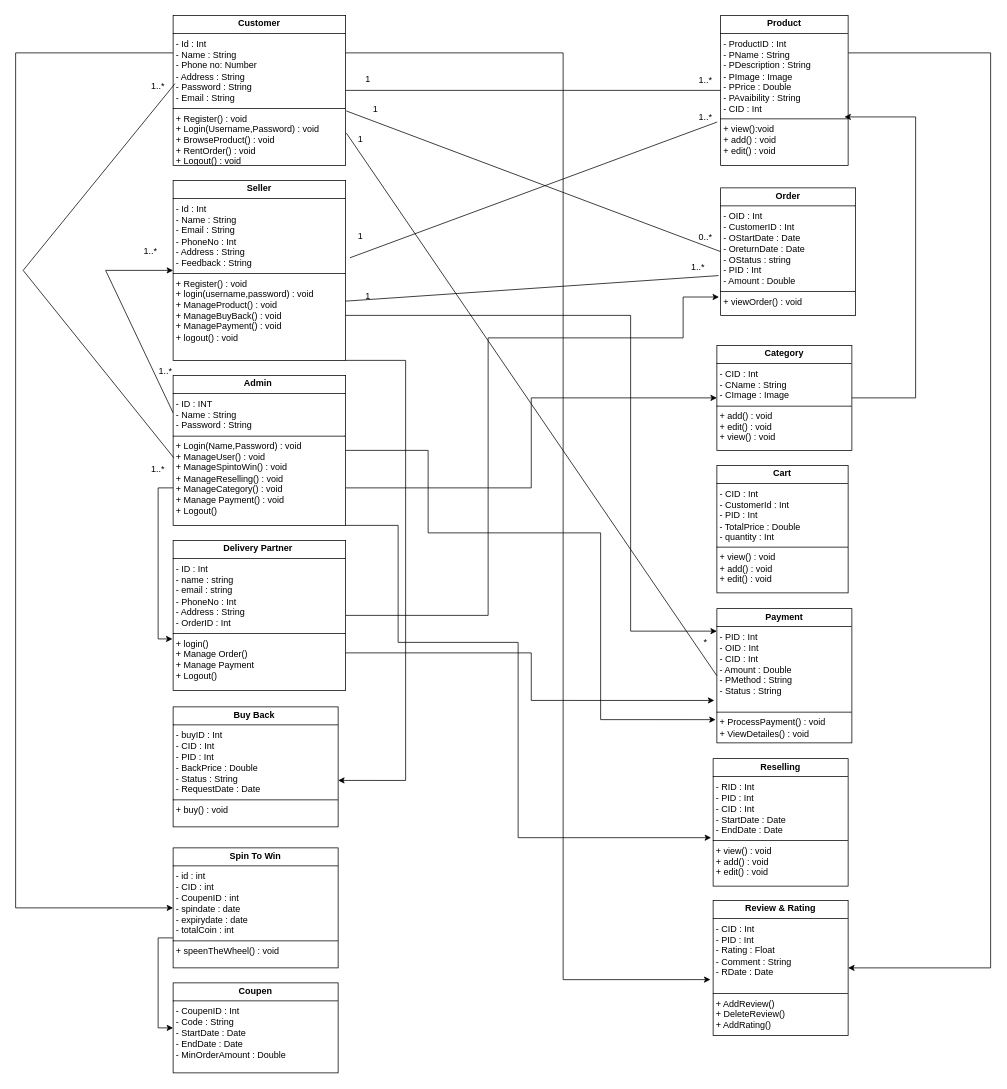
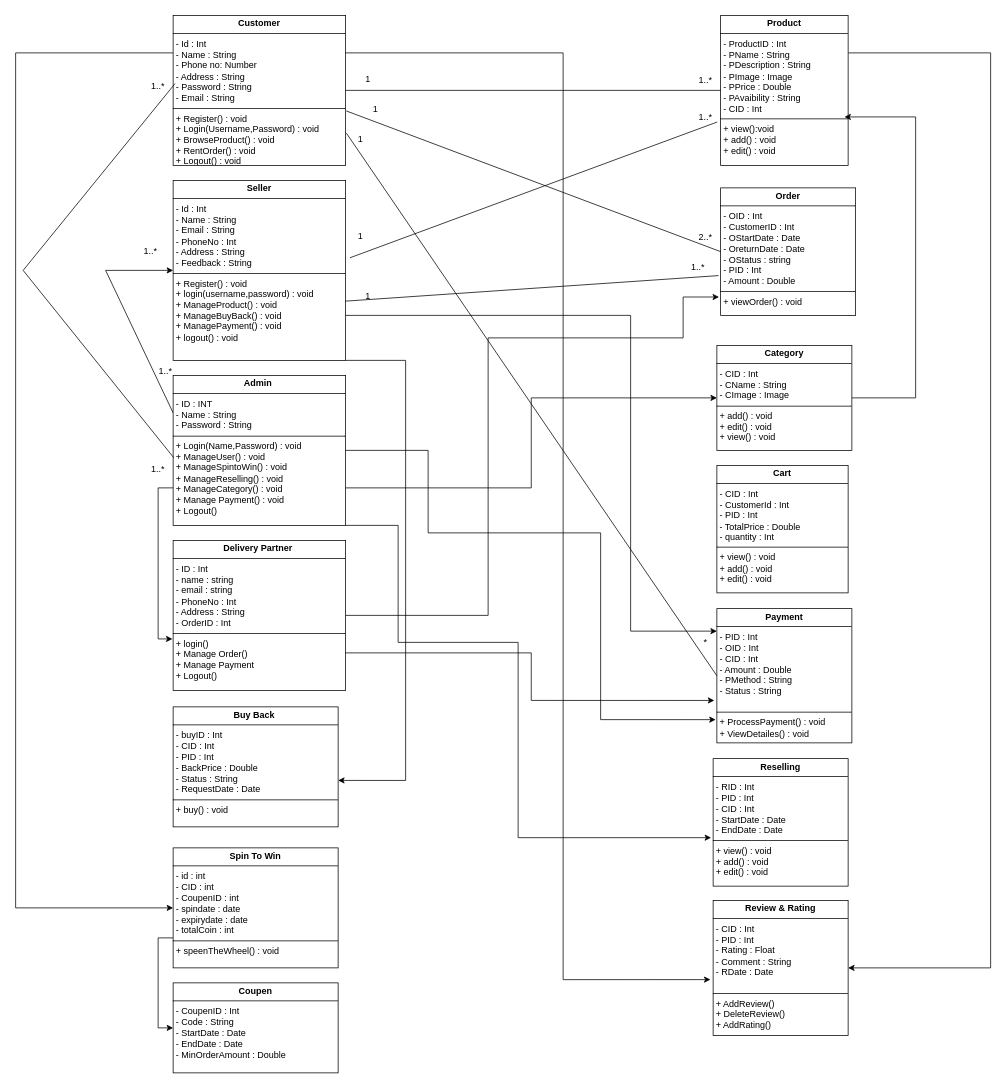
node "0..*": label "0..*" -> "2..*"
